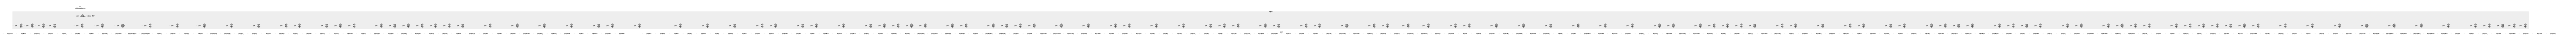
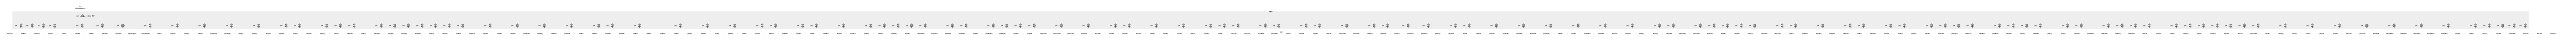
node "app-xemacs/ediff-1.81": added
